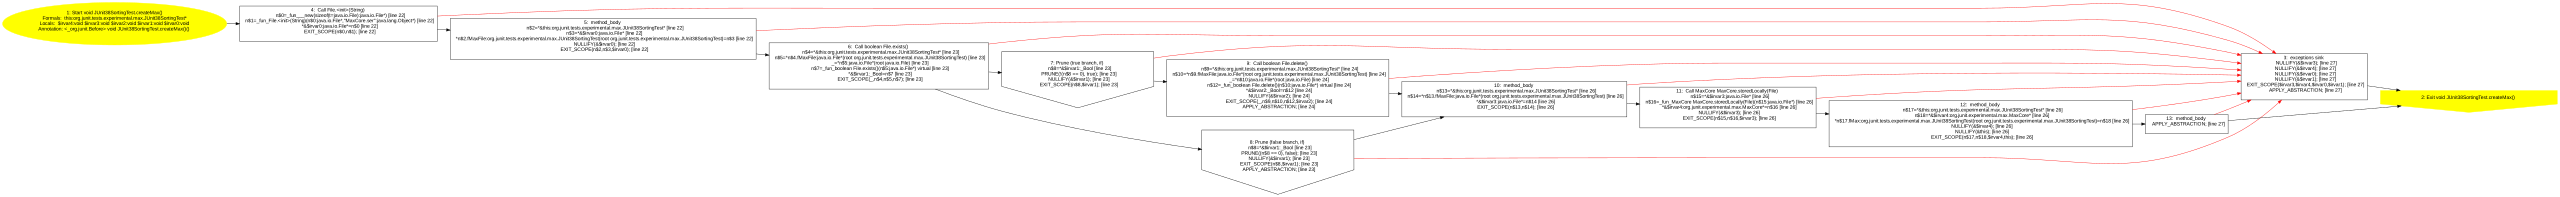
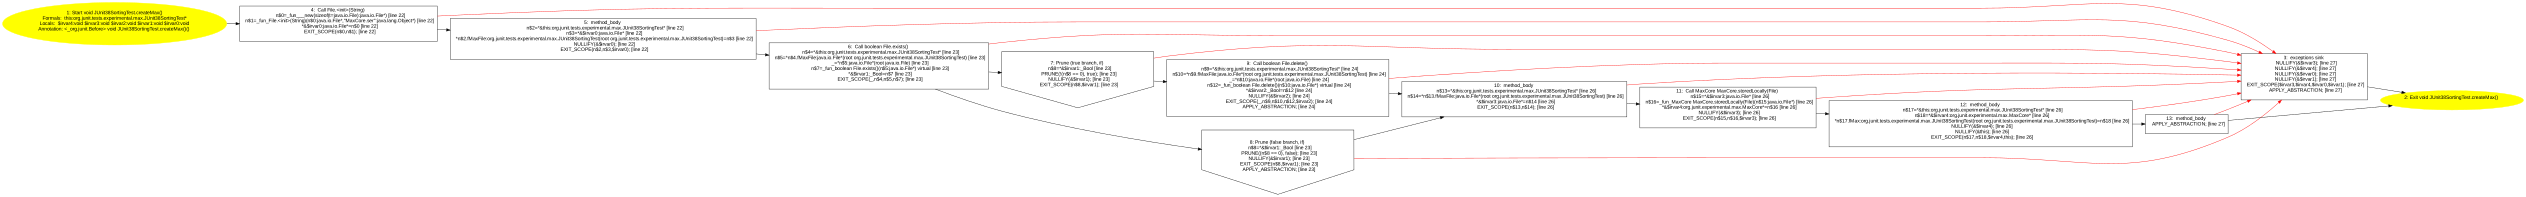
node "2: Exit void JUnit38SortingTest.createMax()": shape invhouse -> ellipse
